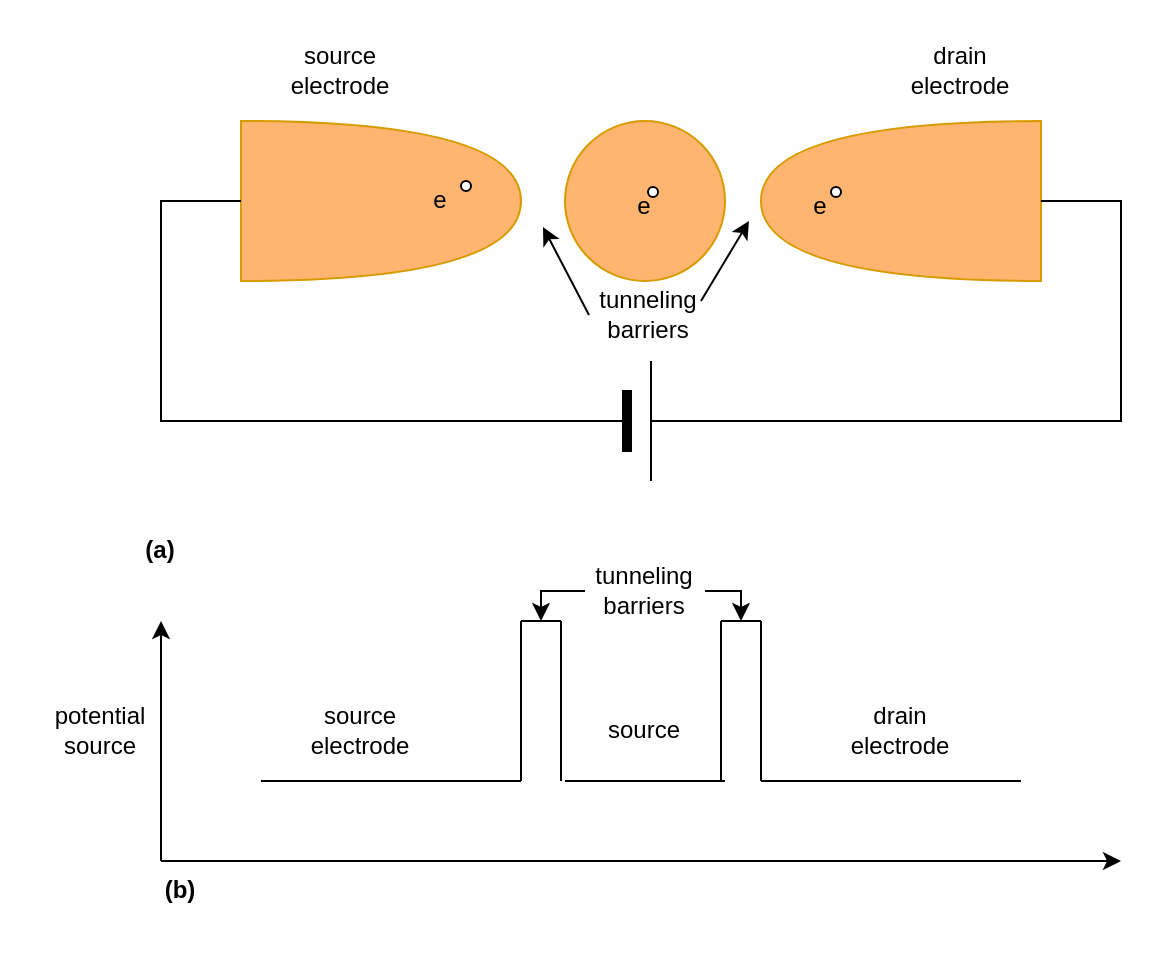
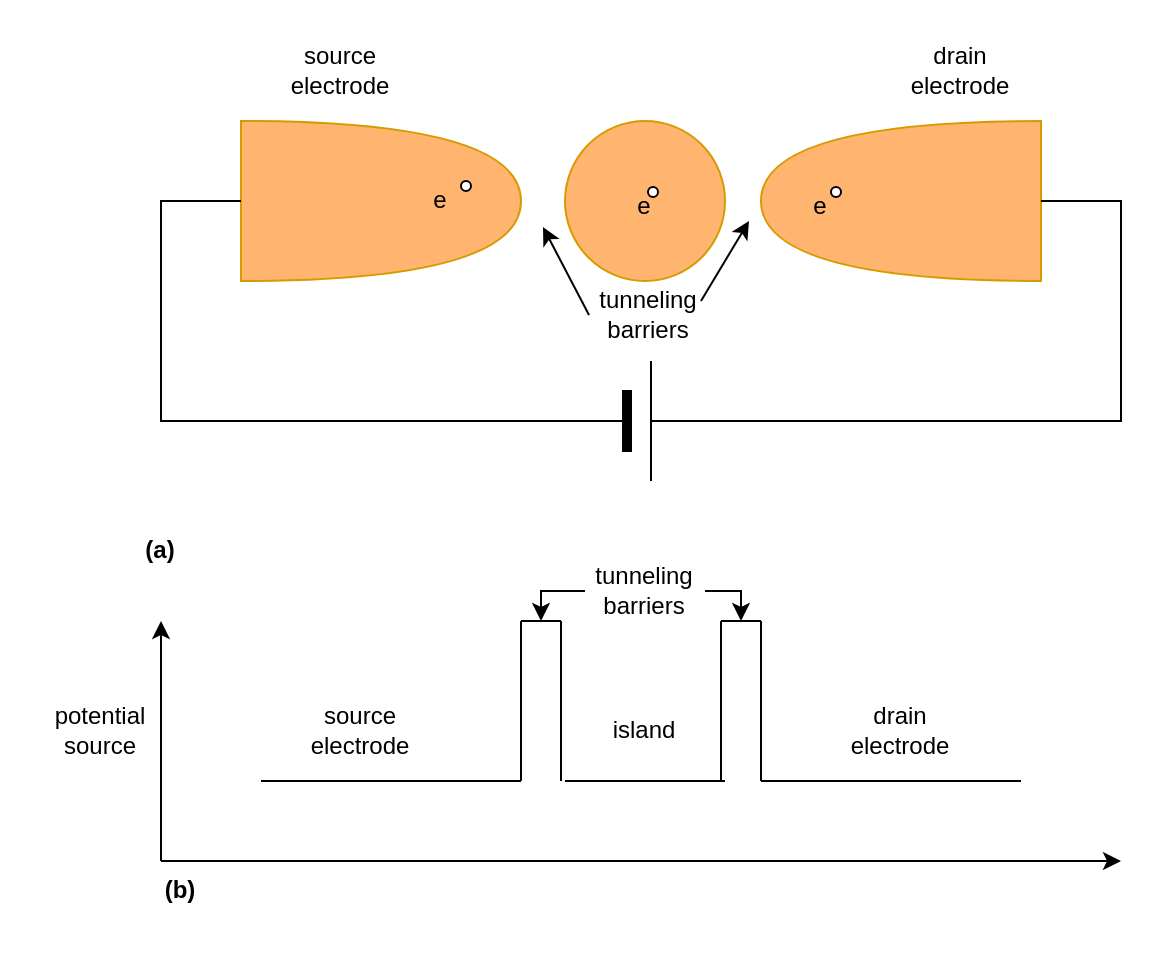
node "source": label "source" -> "island"
